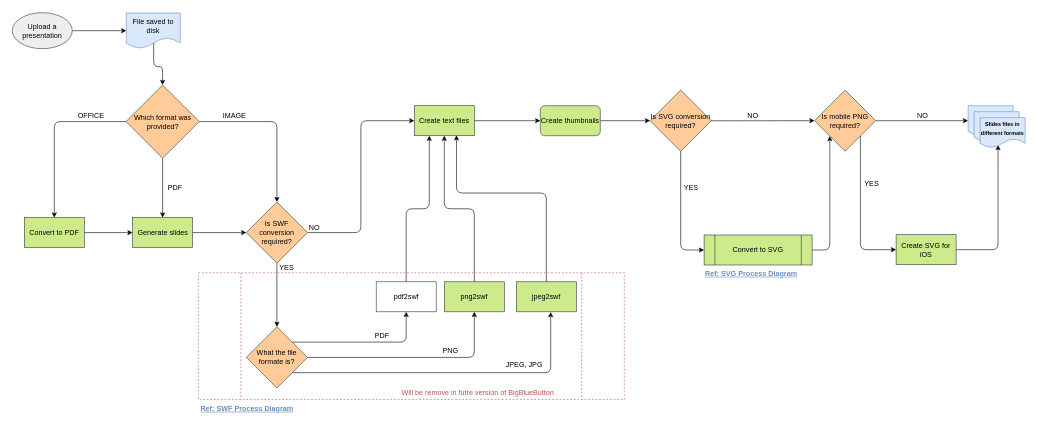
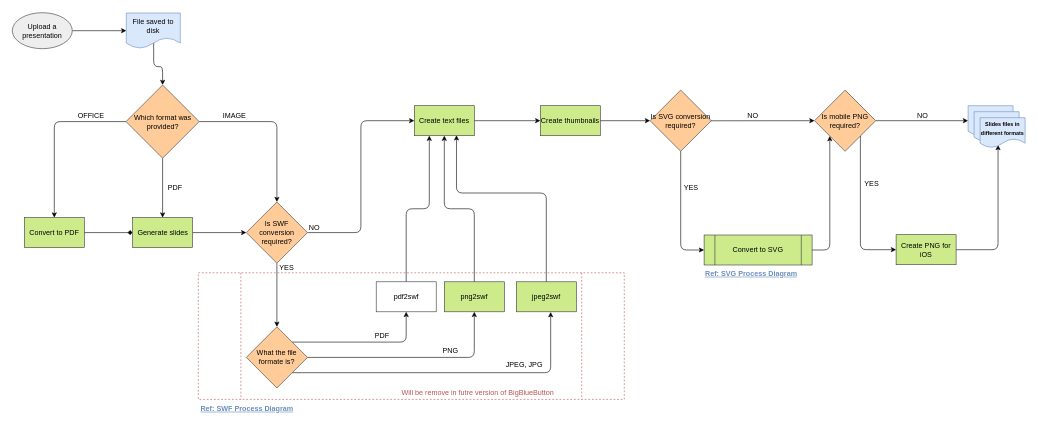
node "Create thumbnails": shape rounded rectangle -> rectangle
edge "Convert to PDF" -> "Generate slides": arrowhead classic -> diamond
node "Create SVG for iOS": label "Create SVG for iOS" -> "Create PNG for iOS"
